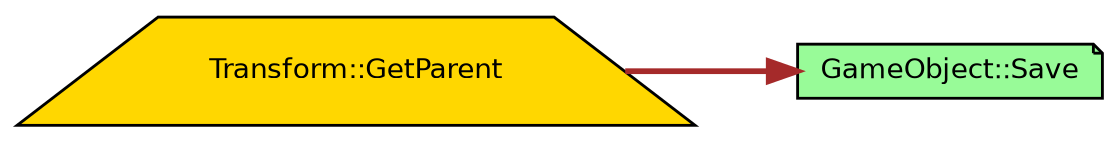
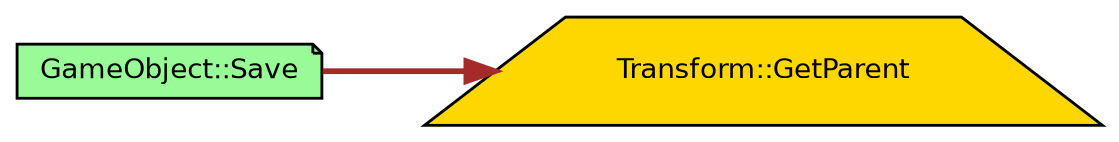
edge "Transform::GetParent" -> "GameObject::Save": reversed
